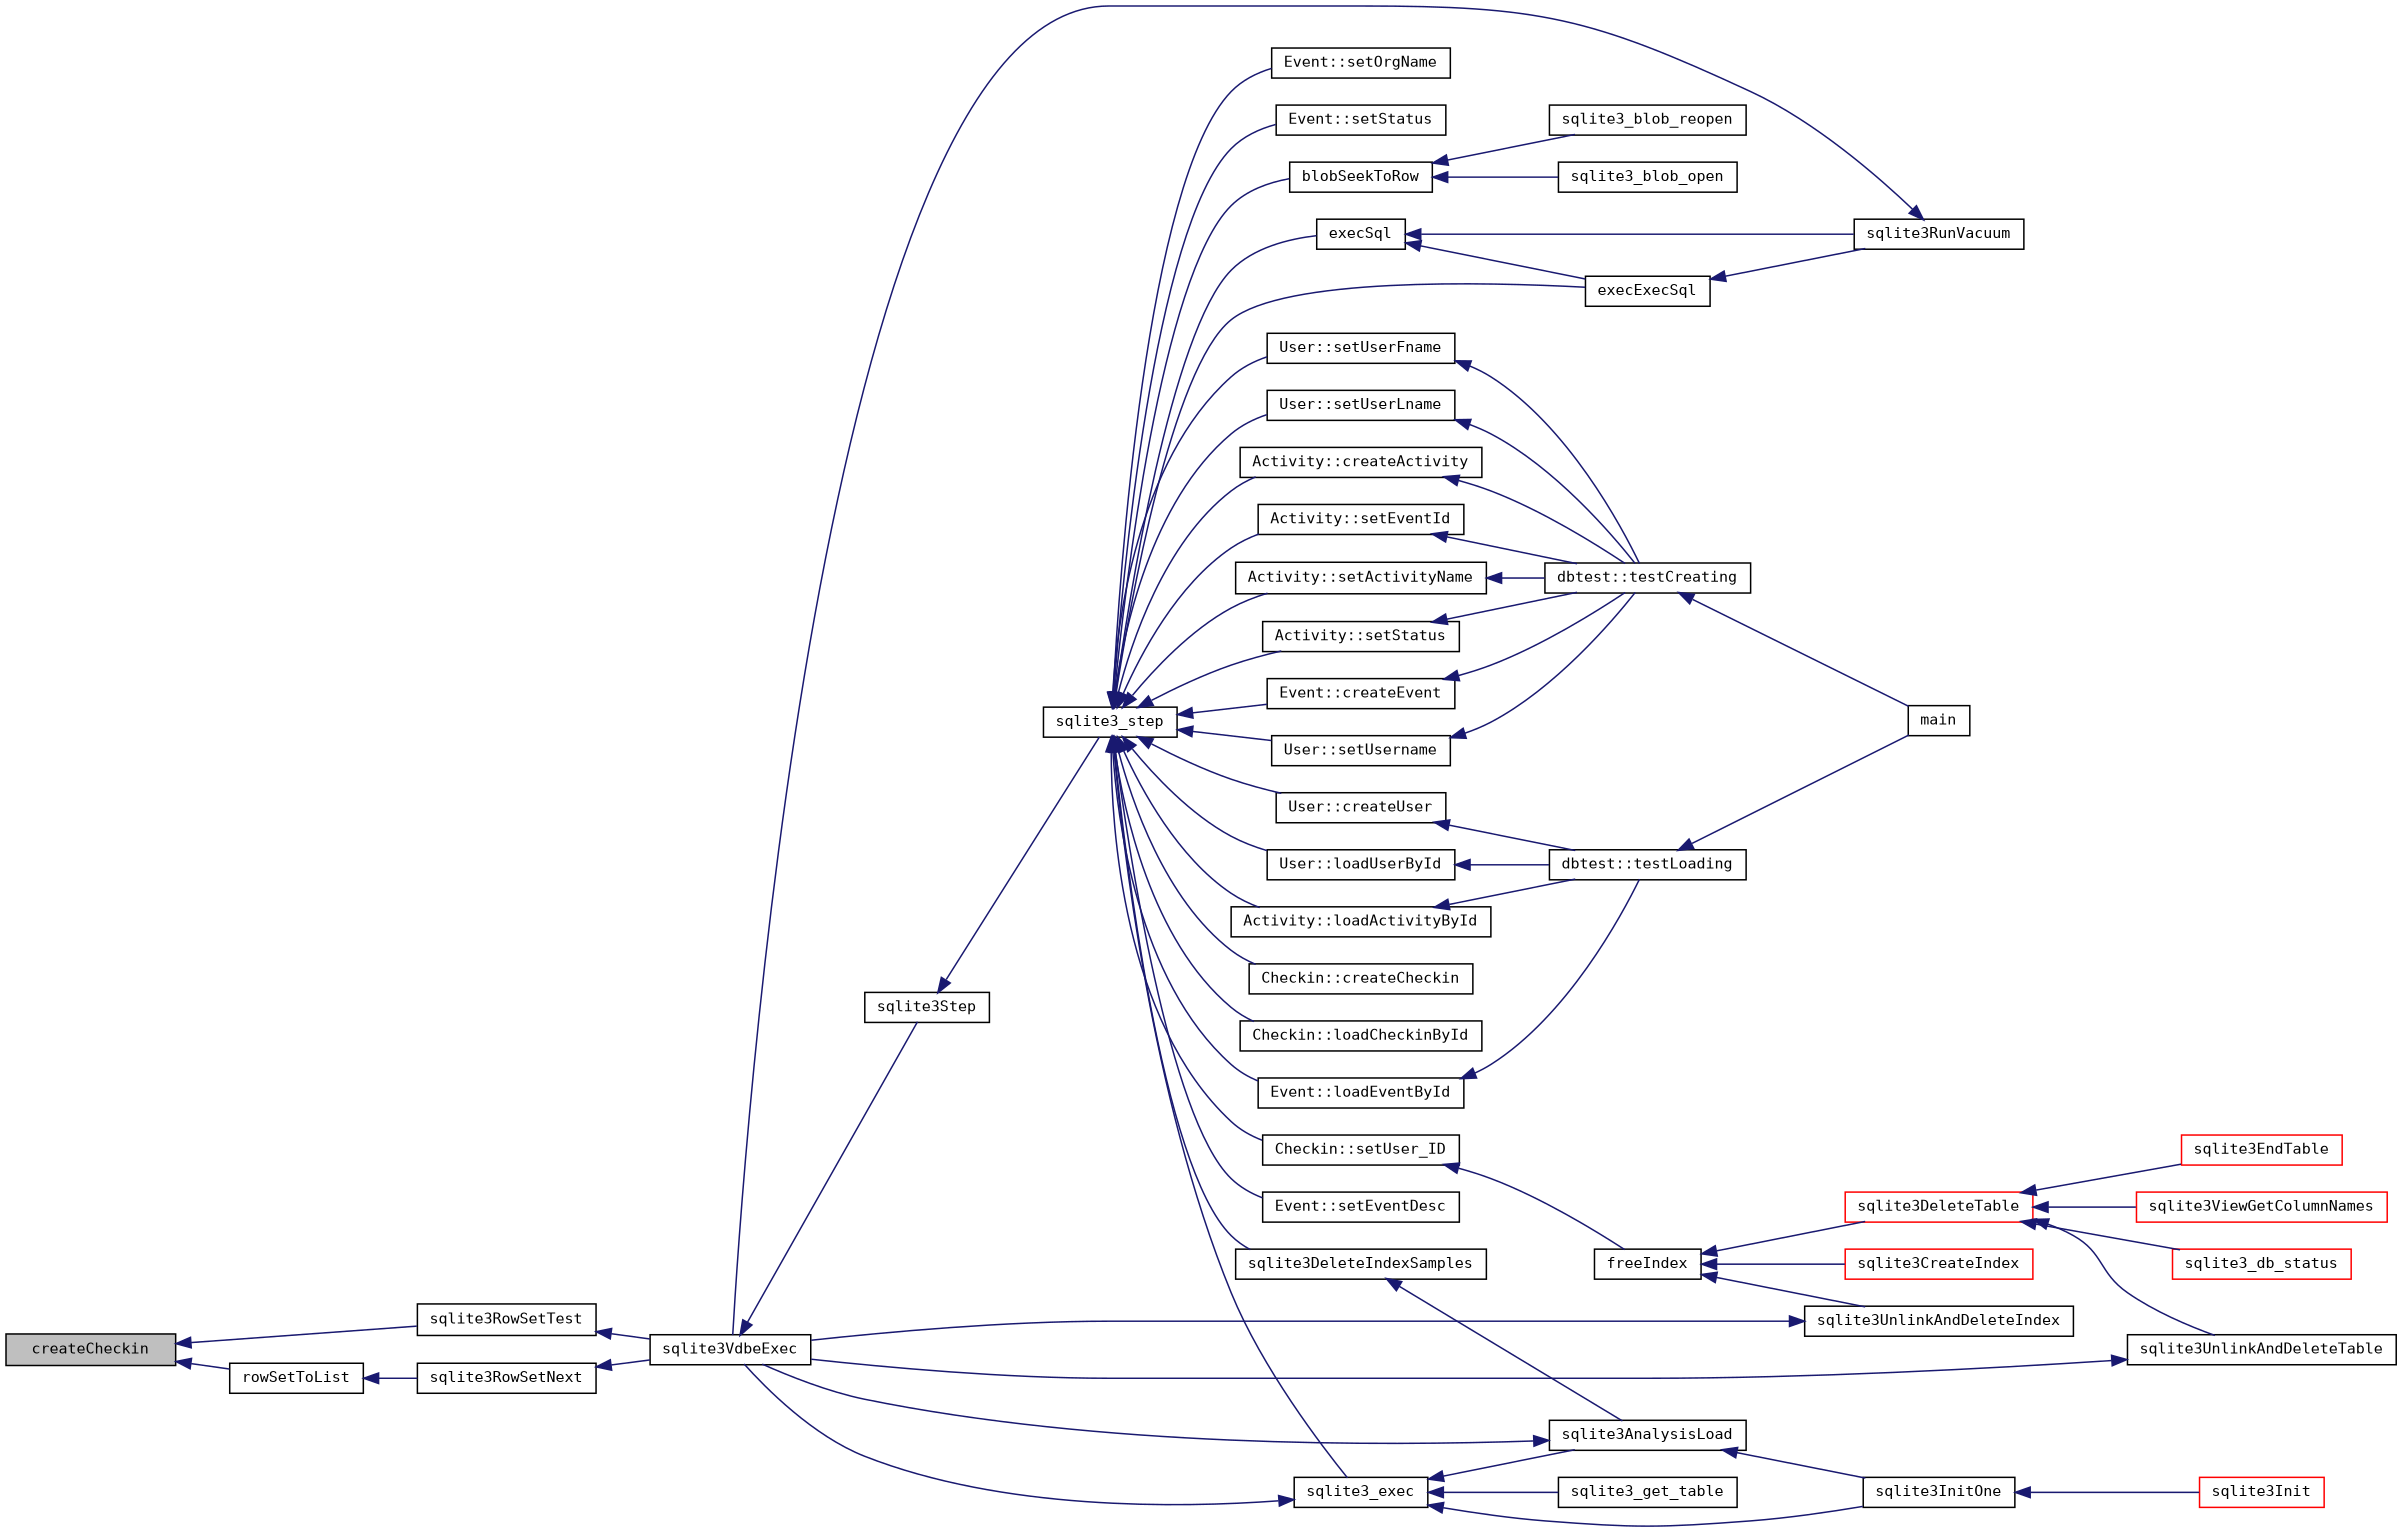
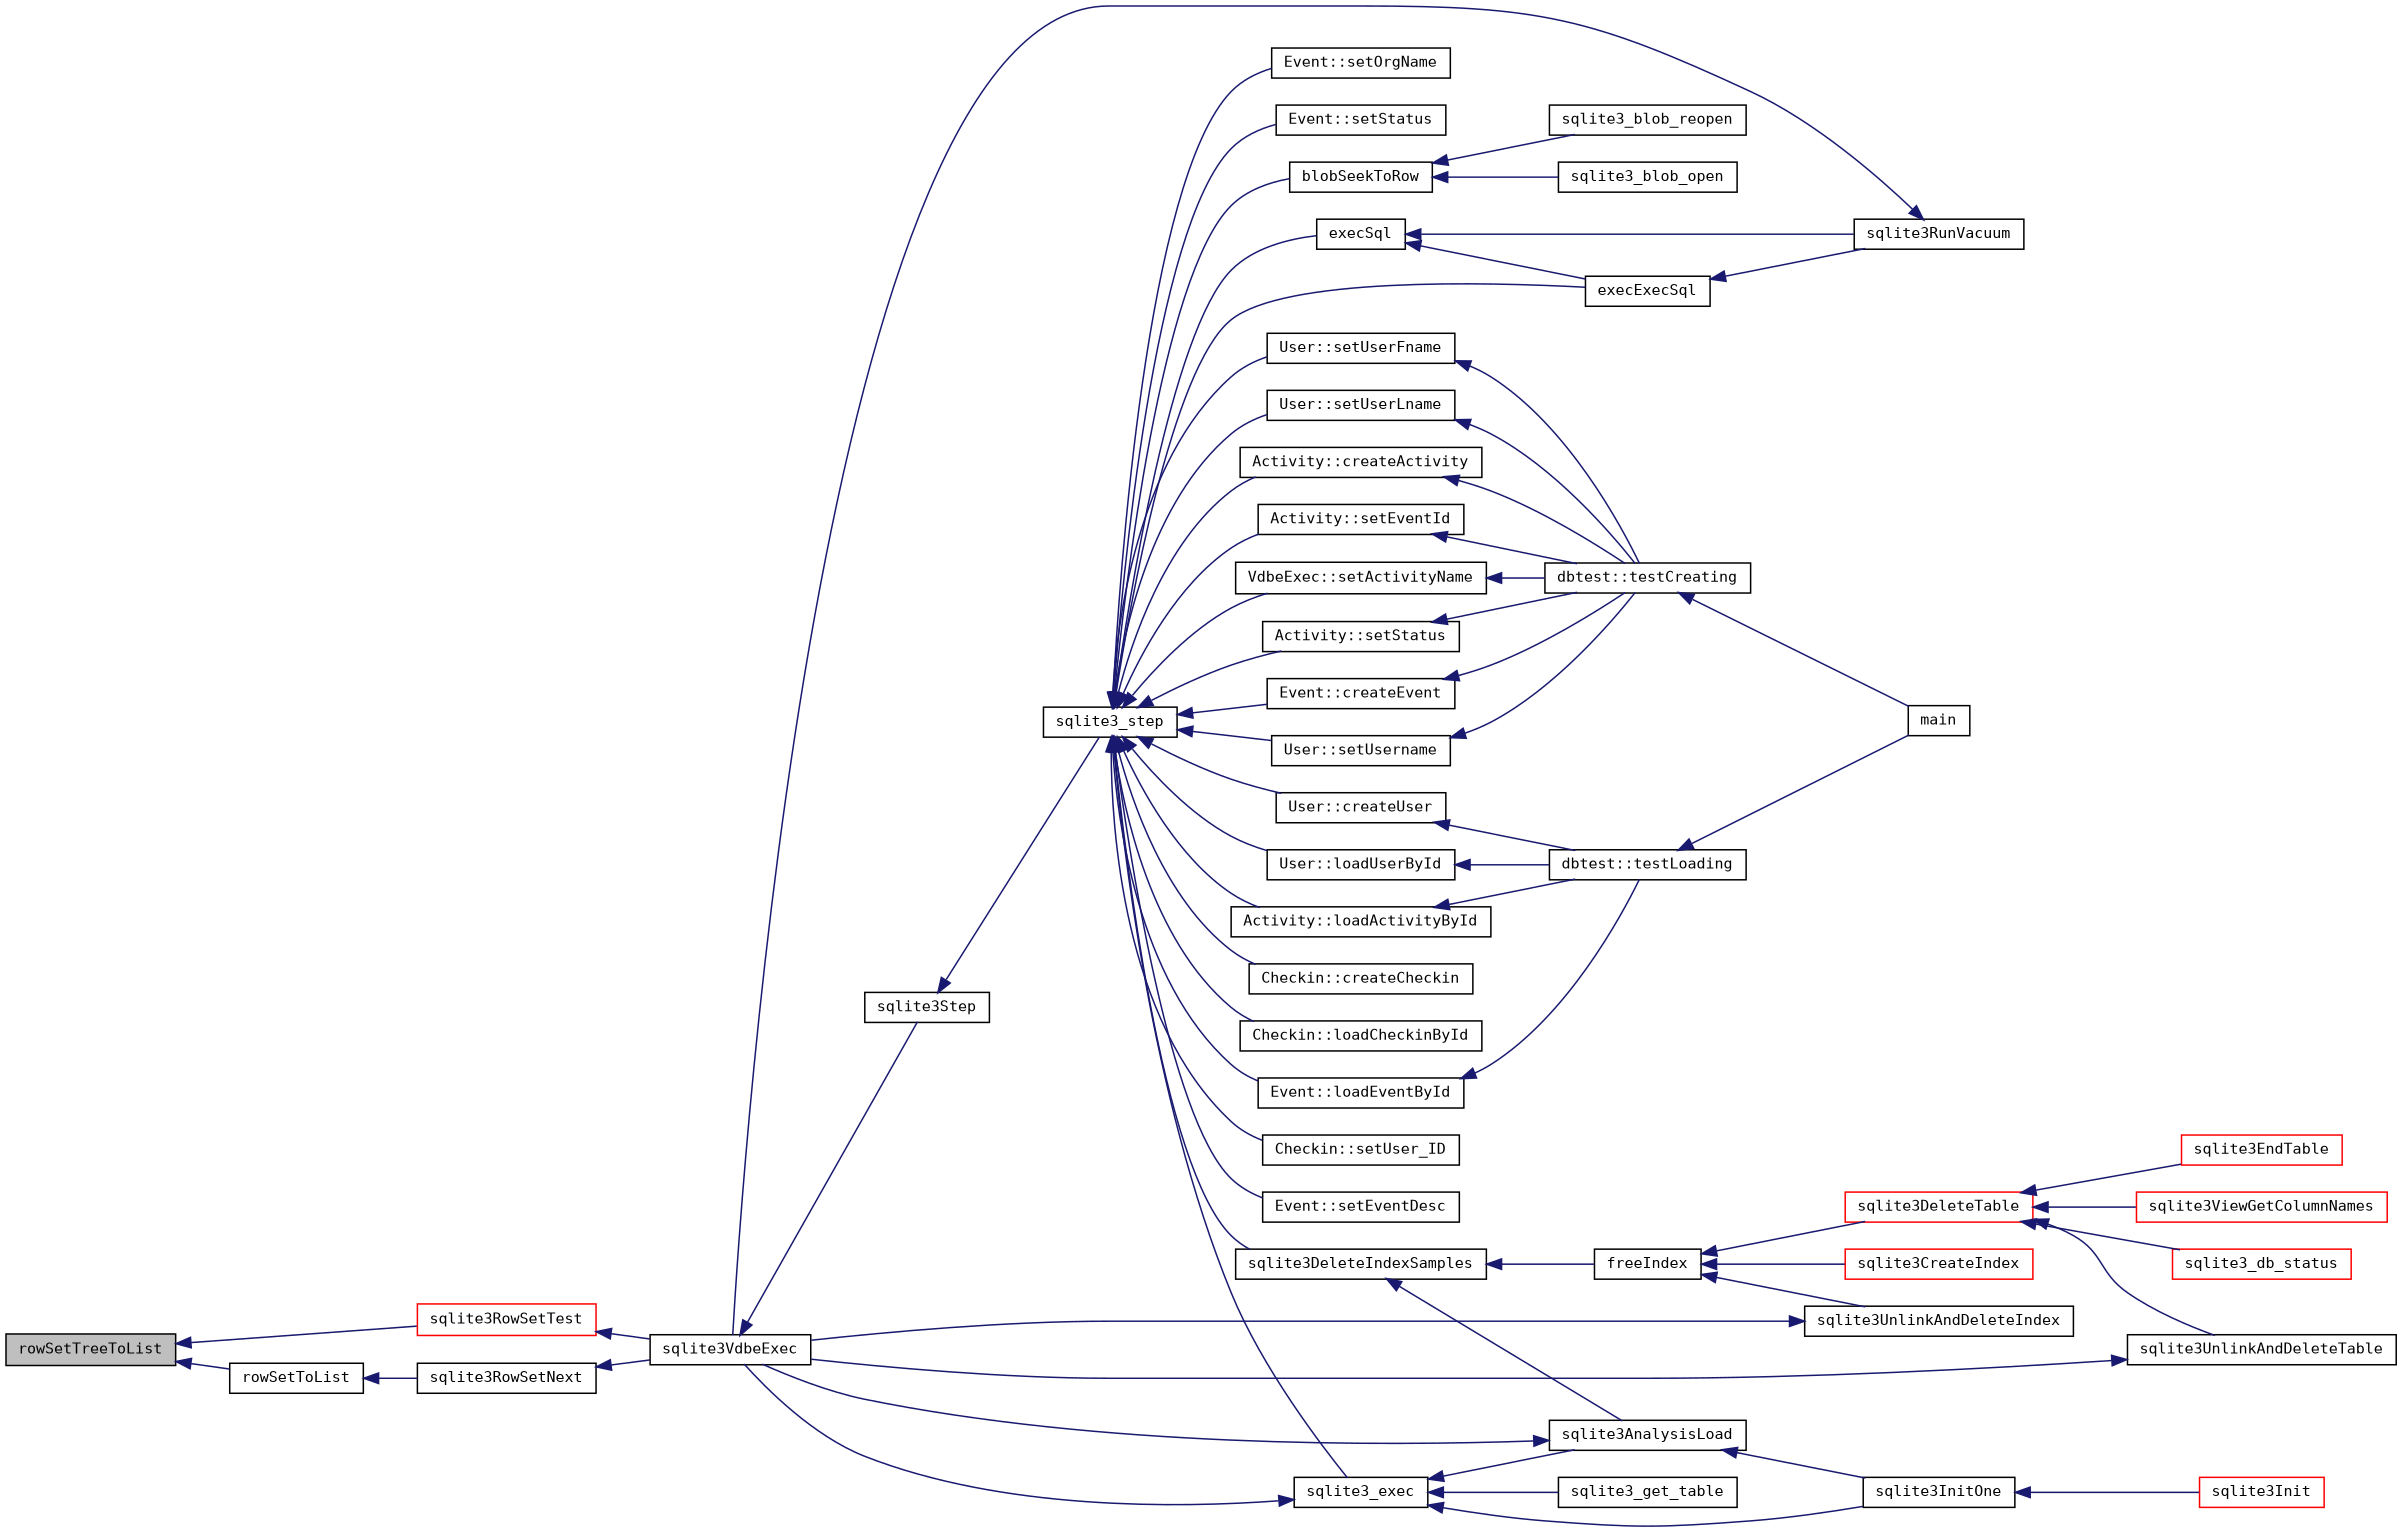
node "Activity::setActivityName": label "Activity::setActivityName" -> "VdbeExec::setActivityName"
edge "freeIndex" -> "Checkin::setUser_ID": now "freeIndex" -> "sqlite3DeleteIndexSamples"
node "sqlite3RowSetTest": color black -> red
node "createCheckin": label "createCheckin" -> "rowSetTreeToList"
